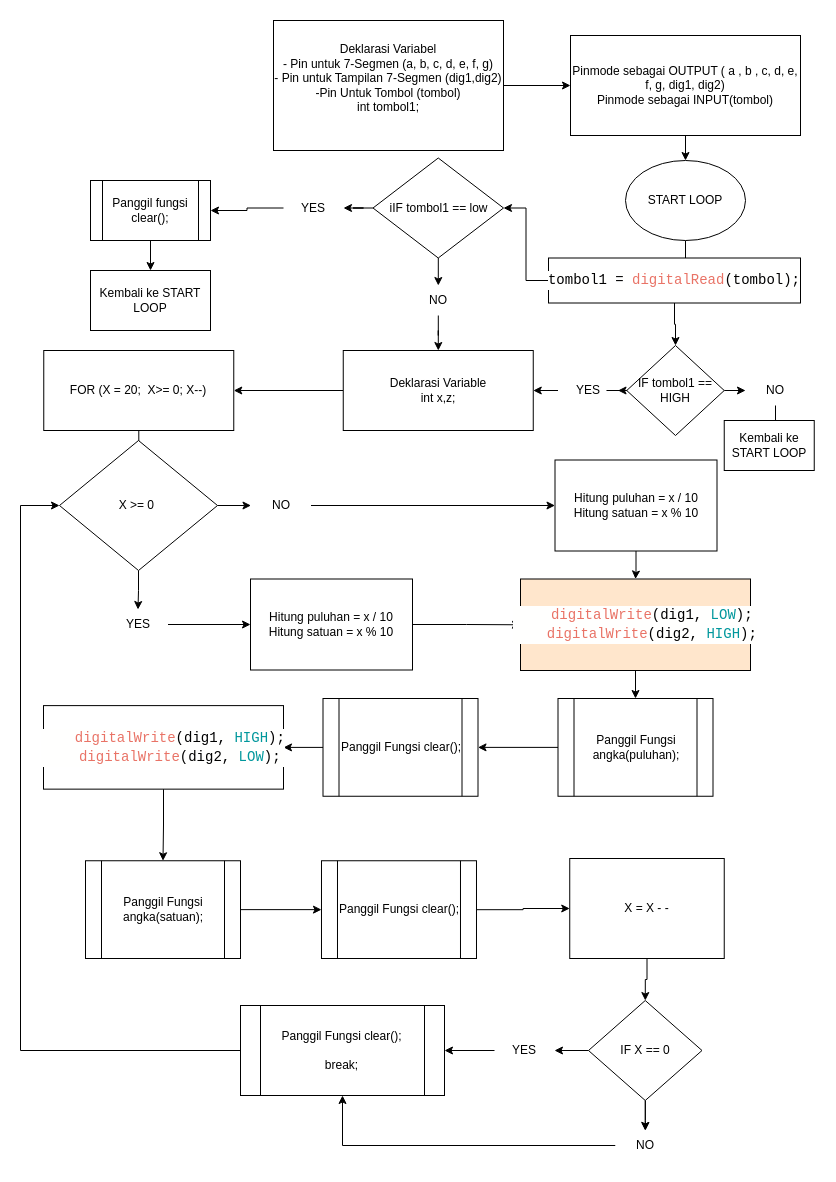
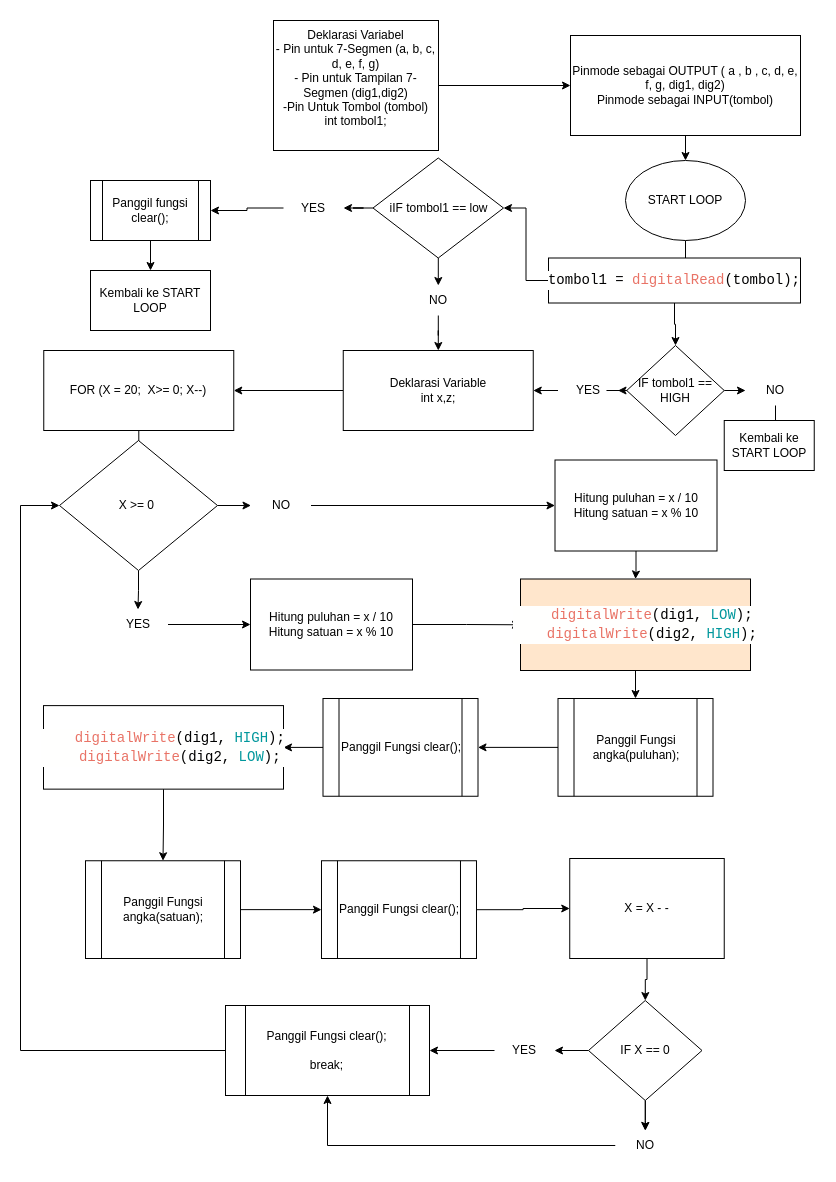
node "Deklarasi Variabel - Pin untuk 7-Segmen (a, b, c, d, e, f, g) - Pin untuk Tampilan 7-Segmen (dig1,dig2) -Pin Untuk Tombol (tombol) int tombol1;": size 230x130 -> 165x130
node "Panggil Fungsi clear(); break;": moved (343, 1051) -> (328, 1051)
